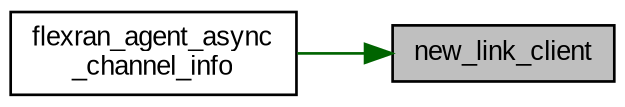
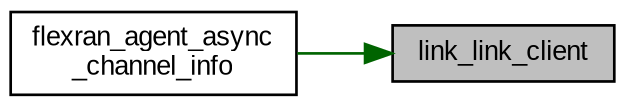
node "new_link_client": label "new_link_client" -> "link_link_client"
